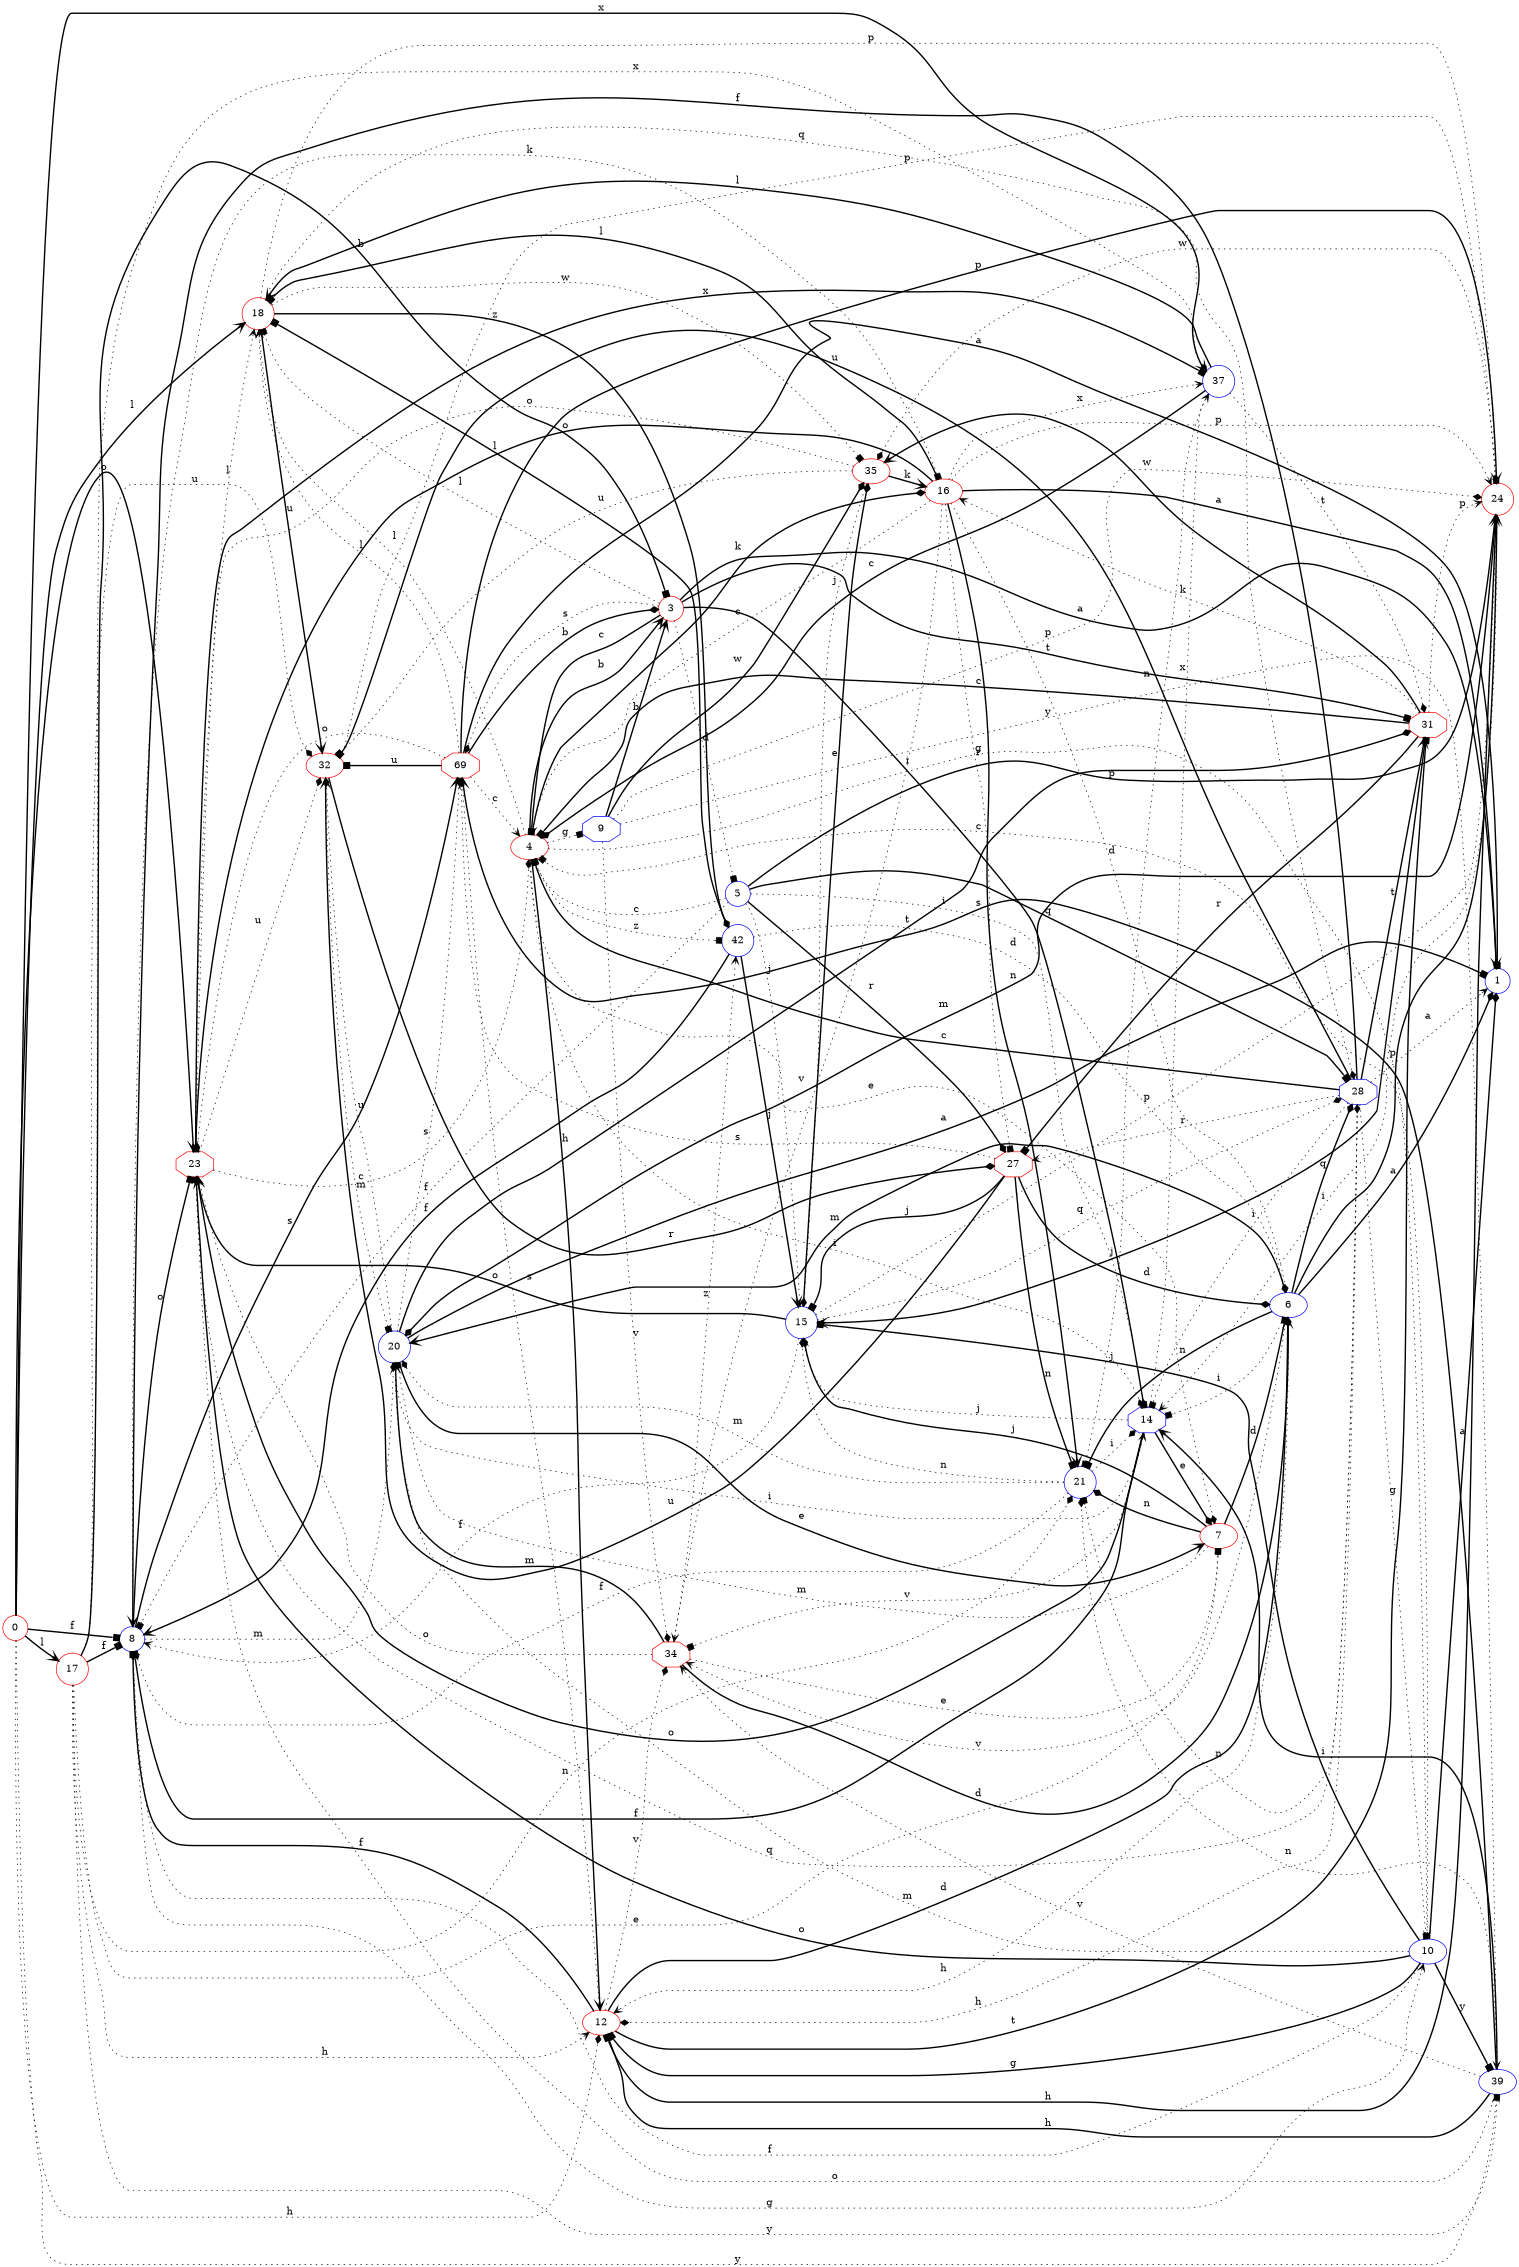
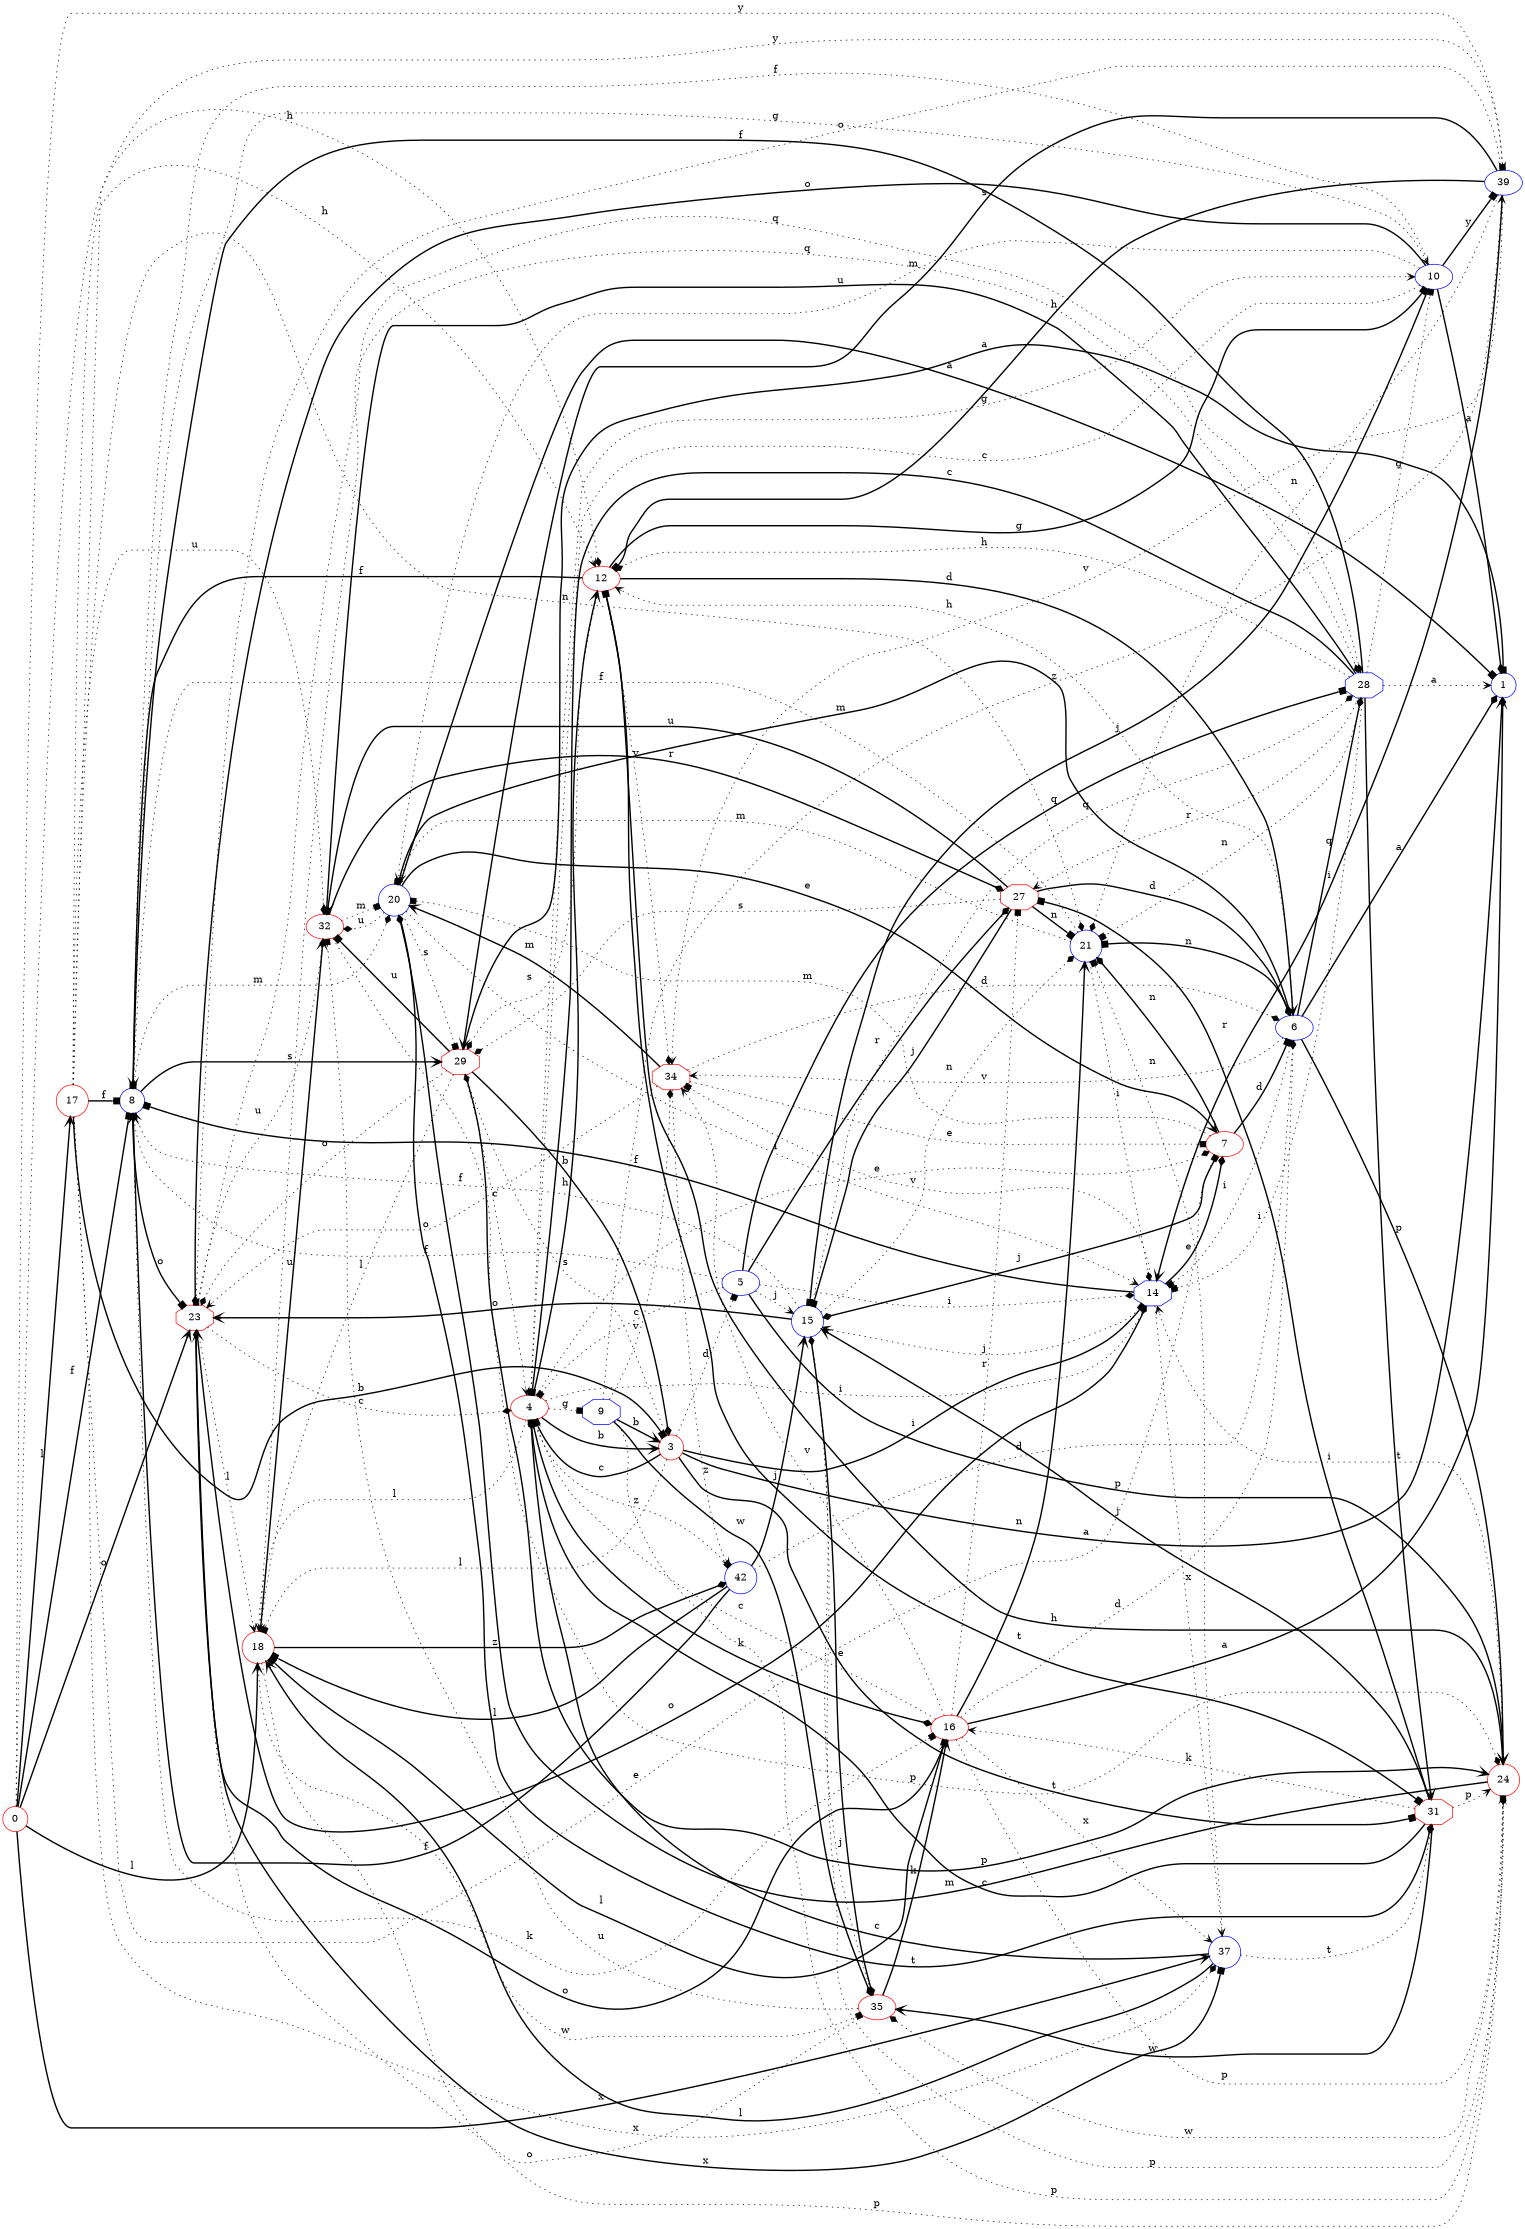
edge "16" -> "23": reversed
edge "9" -> "39": label "y" -> "z"
node "69": label "69" -> "29"
node "5": shape circle -> ellipse
edge "21" -> "15": reversed
edge "34" -> "6": style bold -> dotted
edge "10" -> "12": reversed
